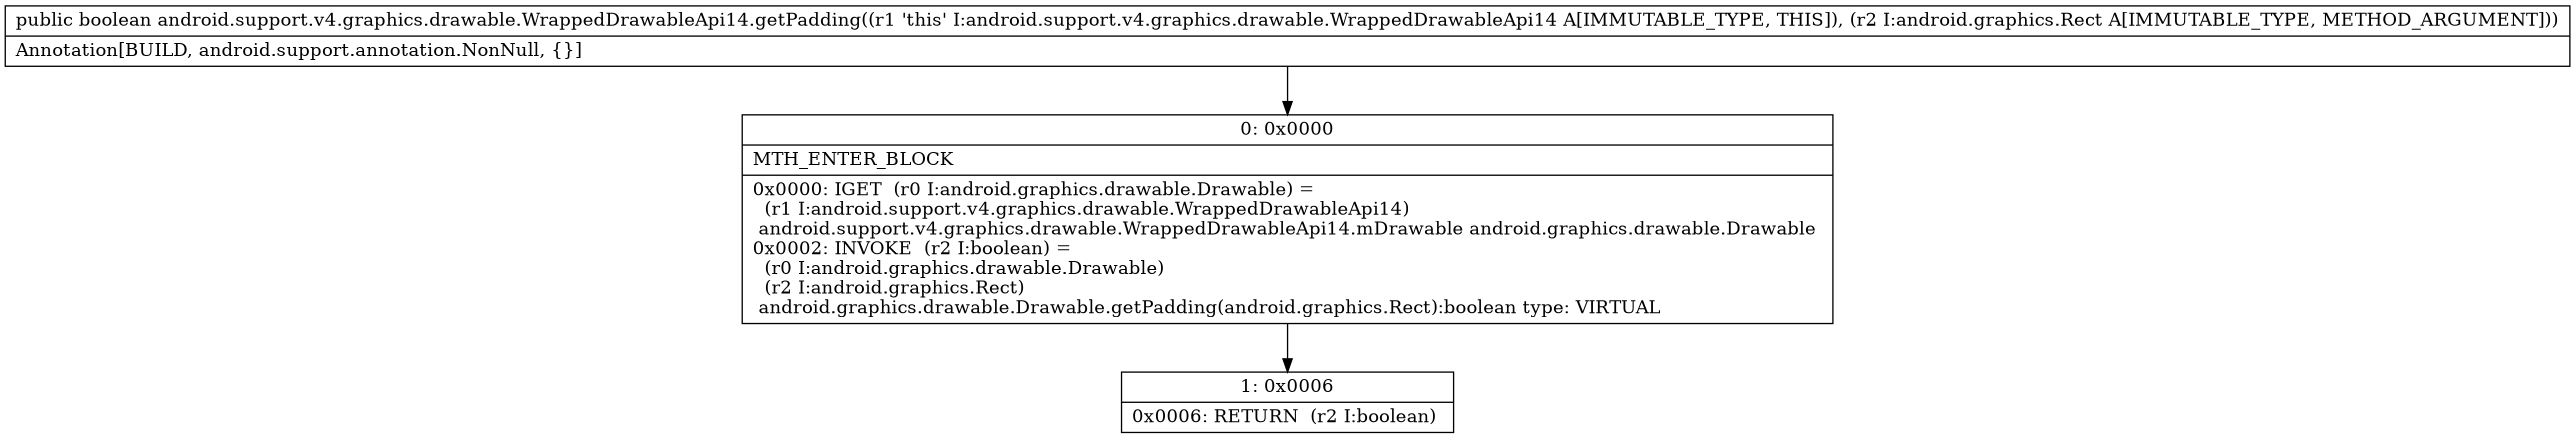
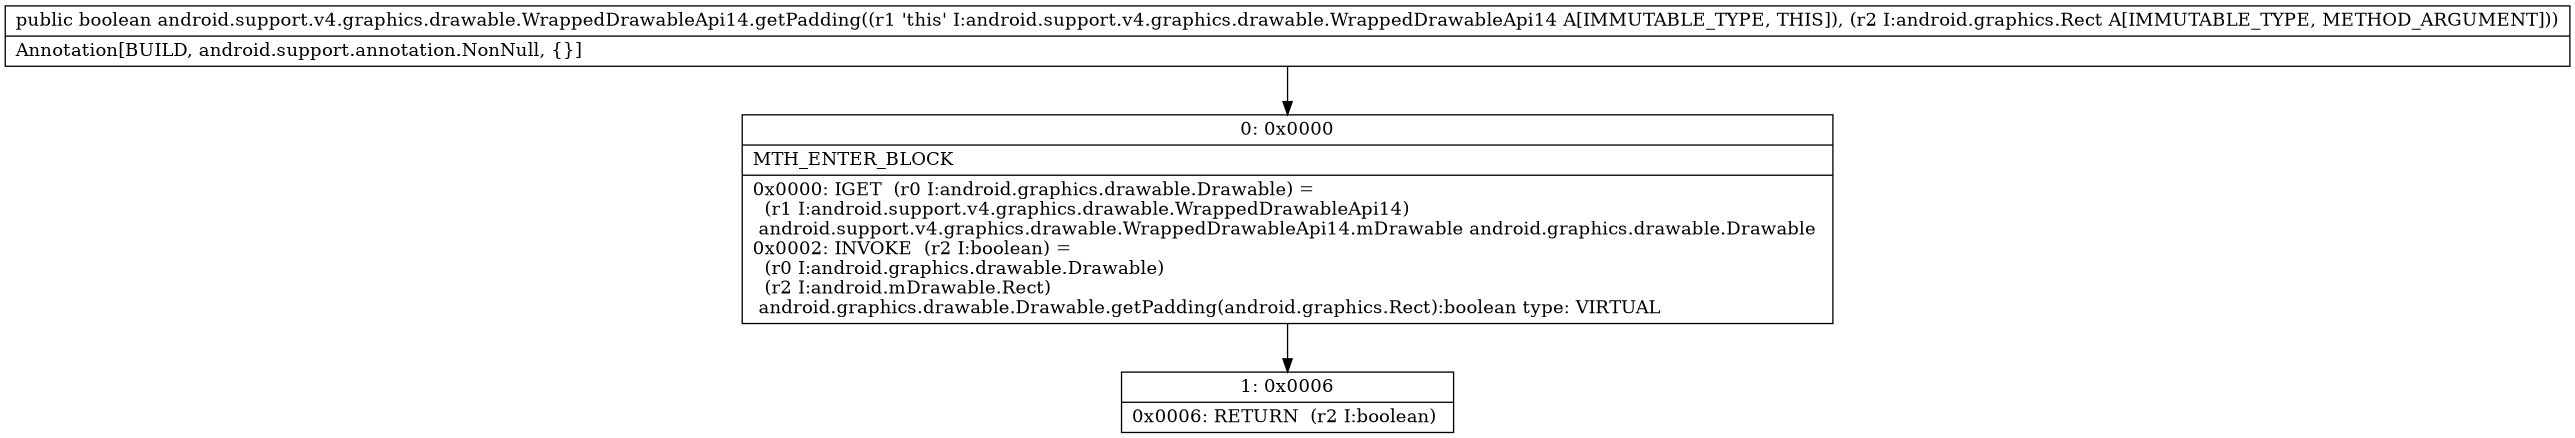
node "0: 0x0000": text "(r2 I:android.graphics.Rect)" -> "(r2 I:android.mDrawable.Rect)"
